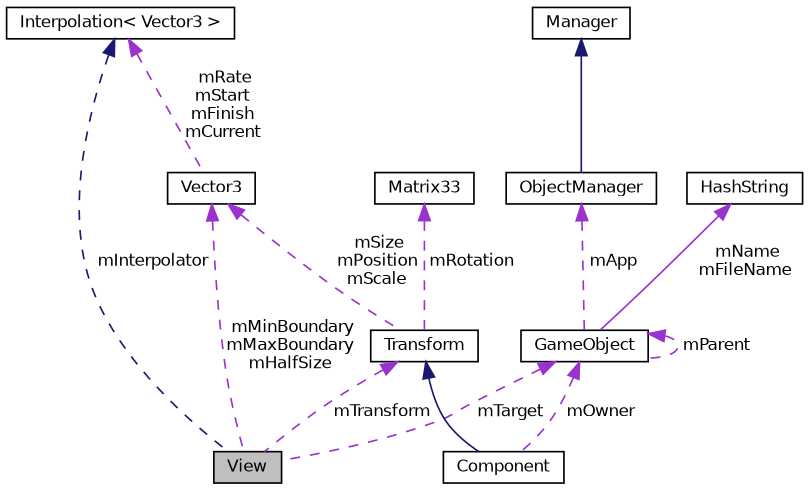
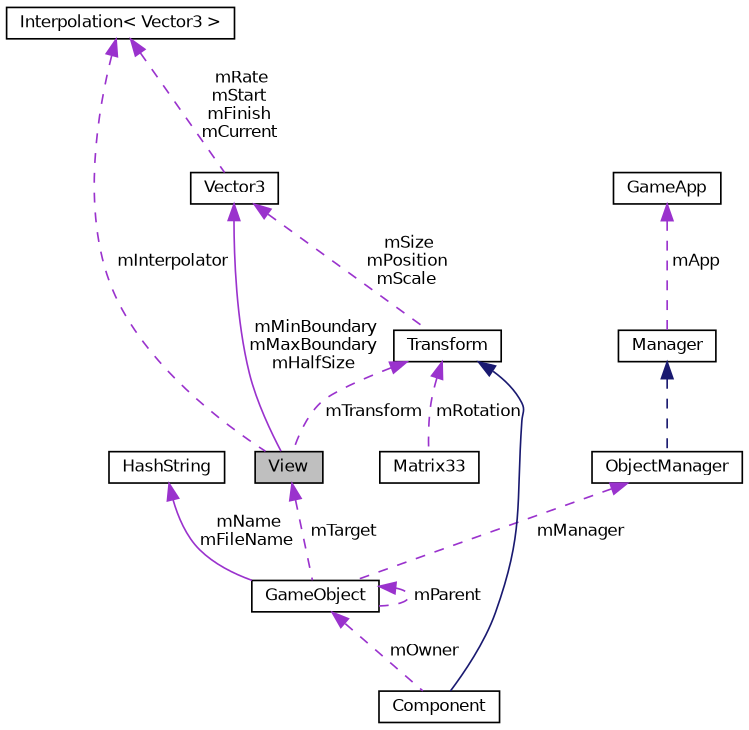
edge "ObjectManager" -> "Manager": style solid -> dashed
node "GameApp": added
edge "GameObject" -> "ObjectManager": label " mApp" -> " mManager"
edge "Transform" -> "Matrix33": reversed
edge "View" -> "Interpolation< Vector3 >": color midnightblue -> darkorchid3
edge "View" -> "Vector3": style dashed -> solid
edge "View" -> "GameObject": reversed
